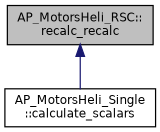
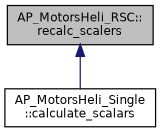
node "AP_MotorsHeli_RSC:: recalc_recalc": label "AP_MotorsHeli_RSC:: recalc_recalc" -> "AP_MotorsHeli_RSC:: recalc_scalers"
